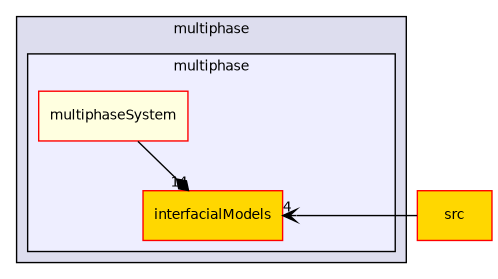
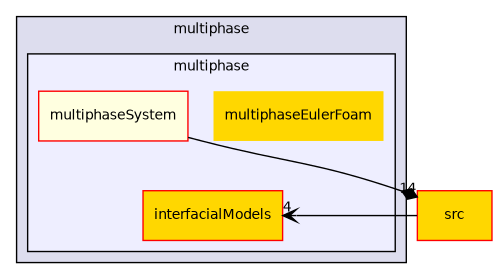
node "multiphaseEulerFoam": added
edge "multiphaseSystem" -> "interfacialModels": now "multiphaseSystem" -> "src"
